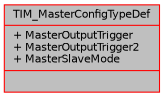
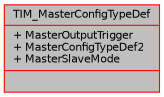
node "TIM_MasterConfigTypeDef": text "+ MasterOutputTrigger2" -> "+ MasterConfigTypeDef2"
